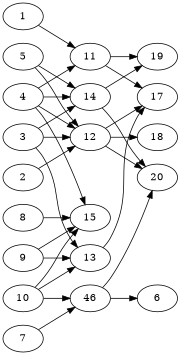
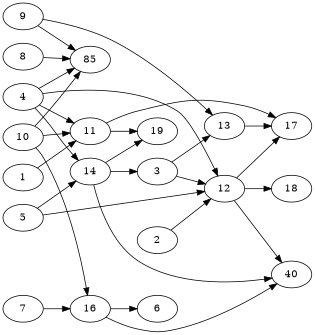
edge "3" -> "14": reversed
node "20": label "20" -> "40"
node "15": label "15" -> "85"
edge "10" -> "13": now "10" -> "11"
node "46": label "46" -> "16"
